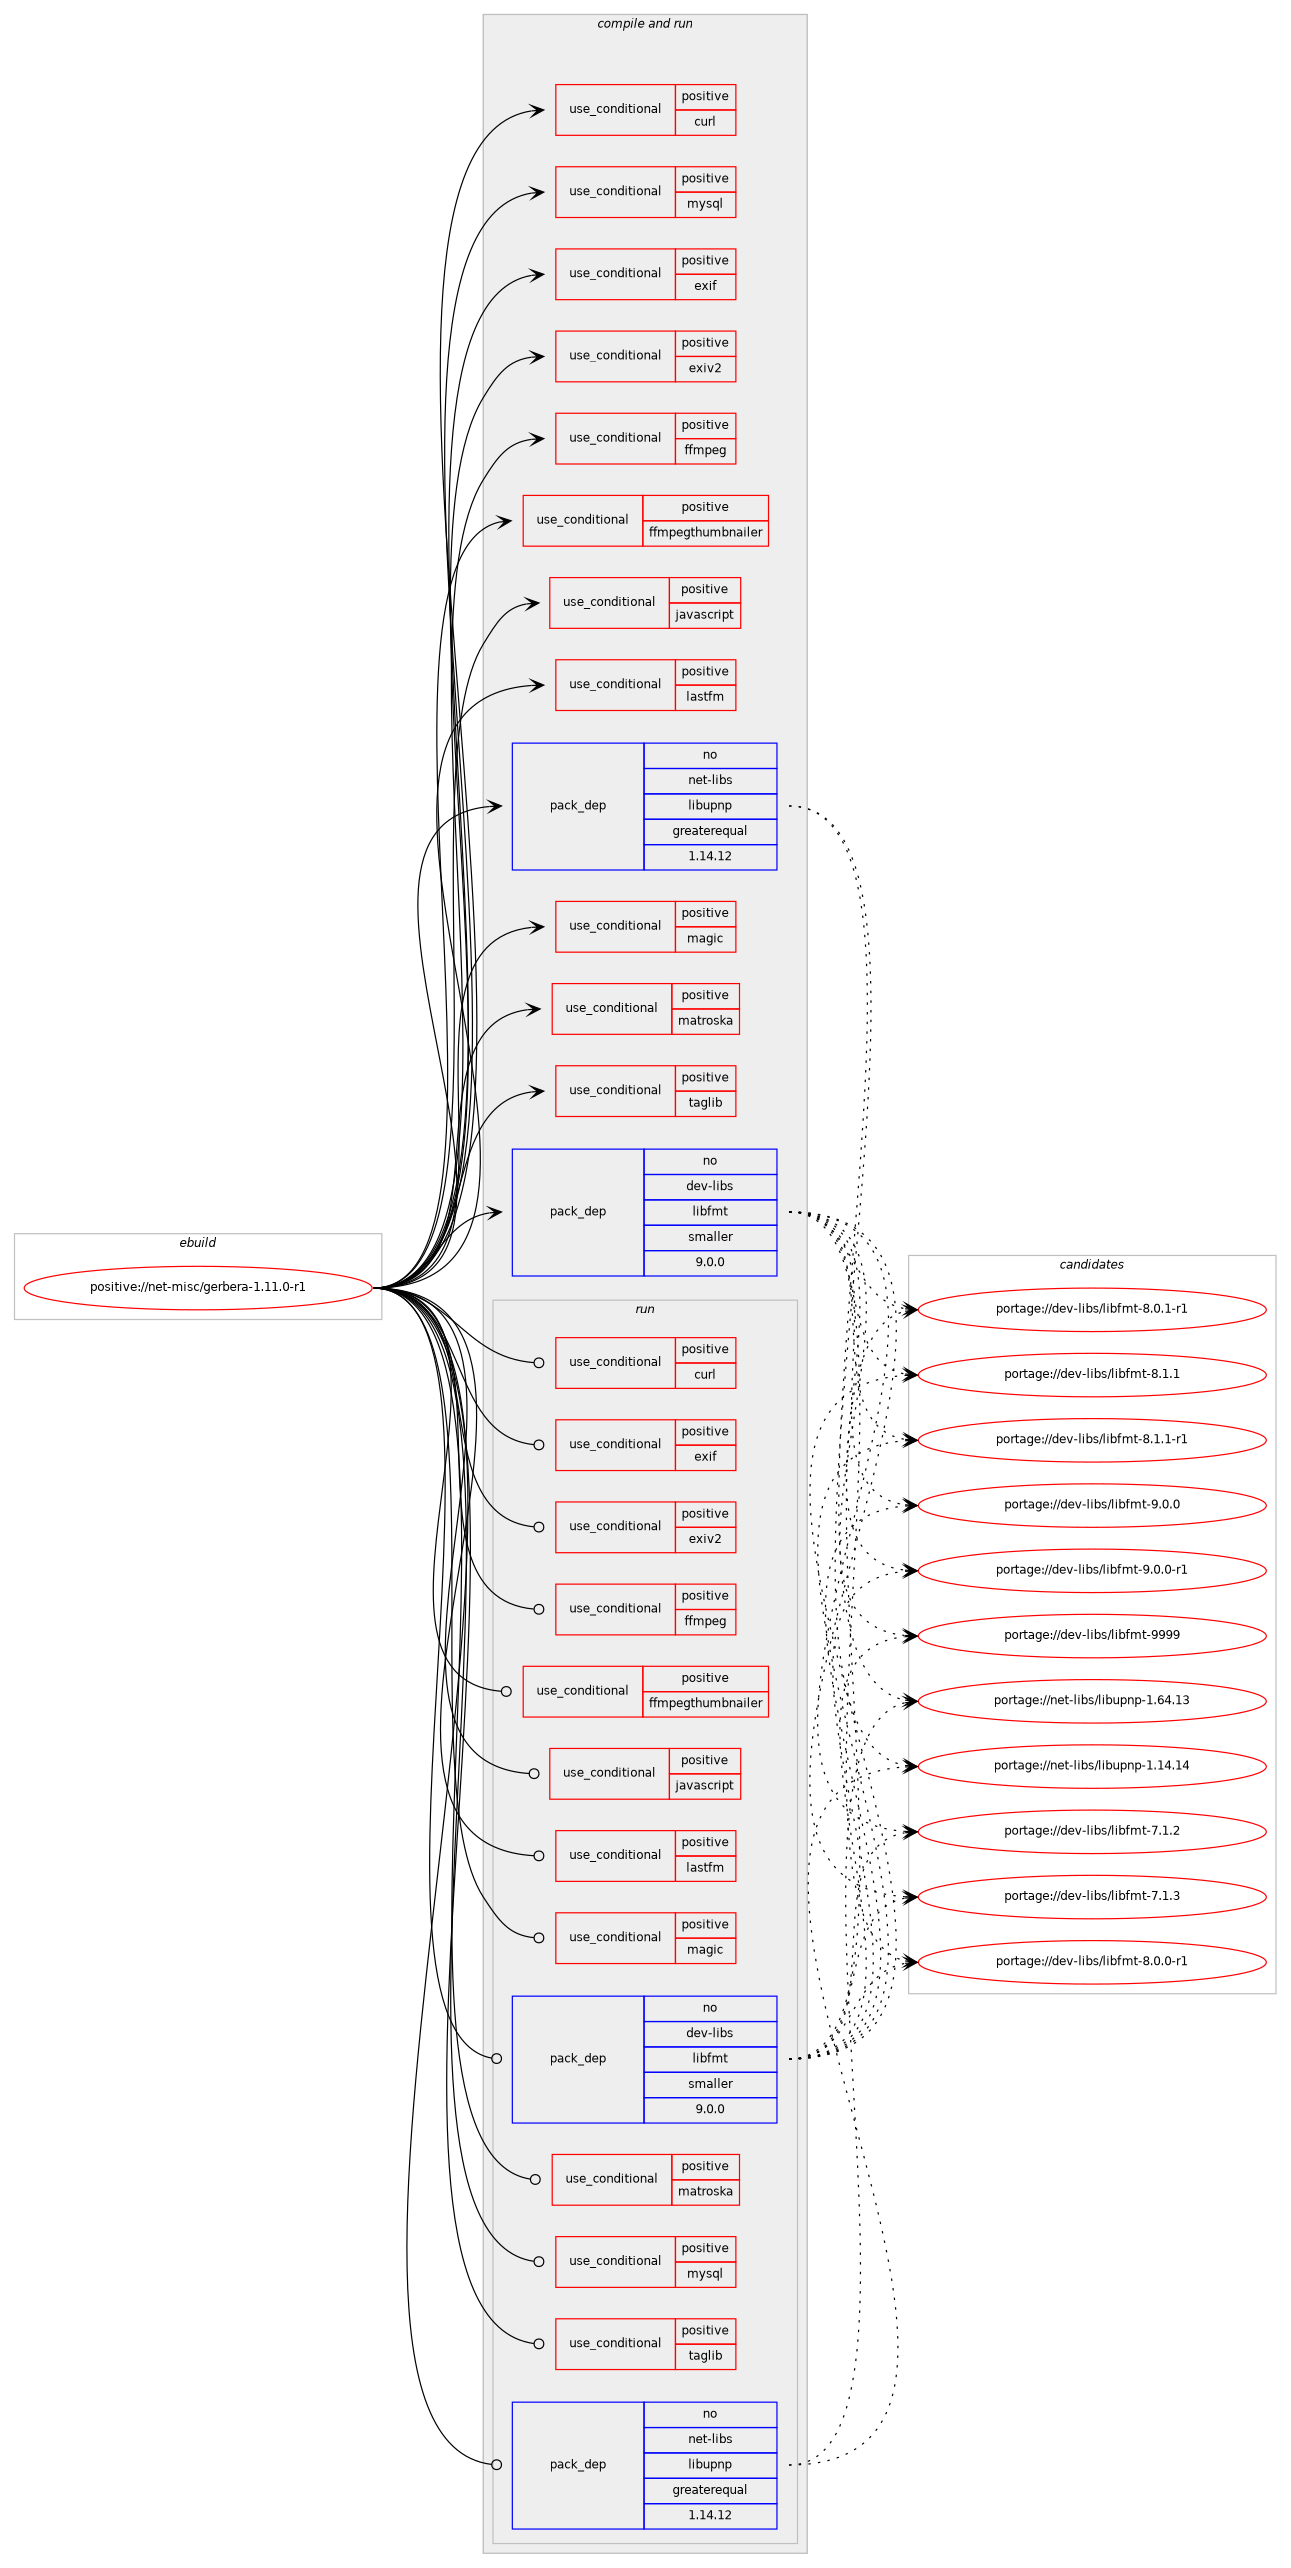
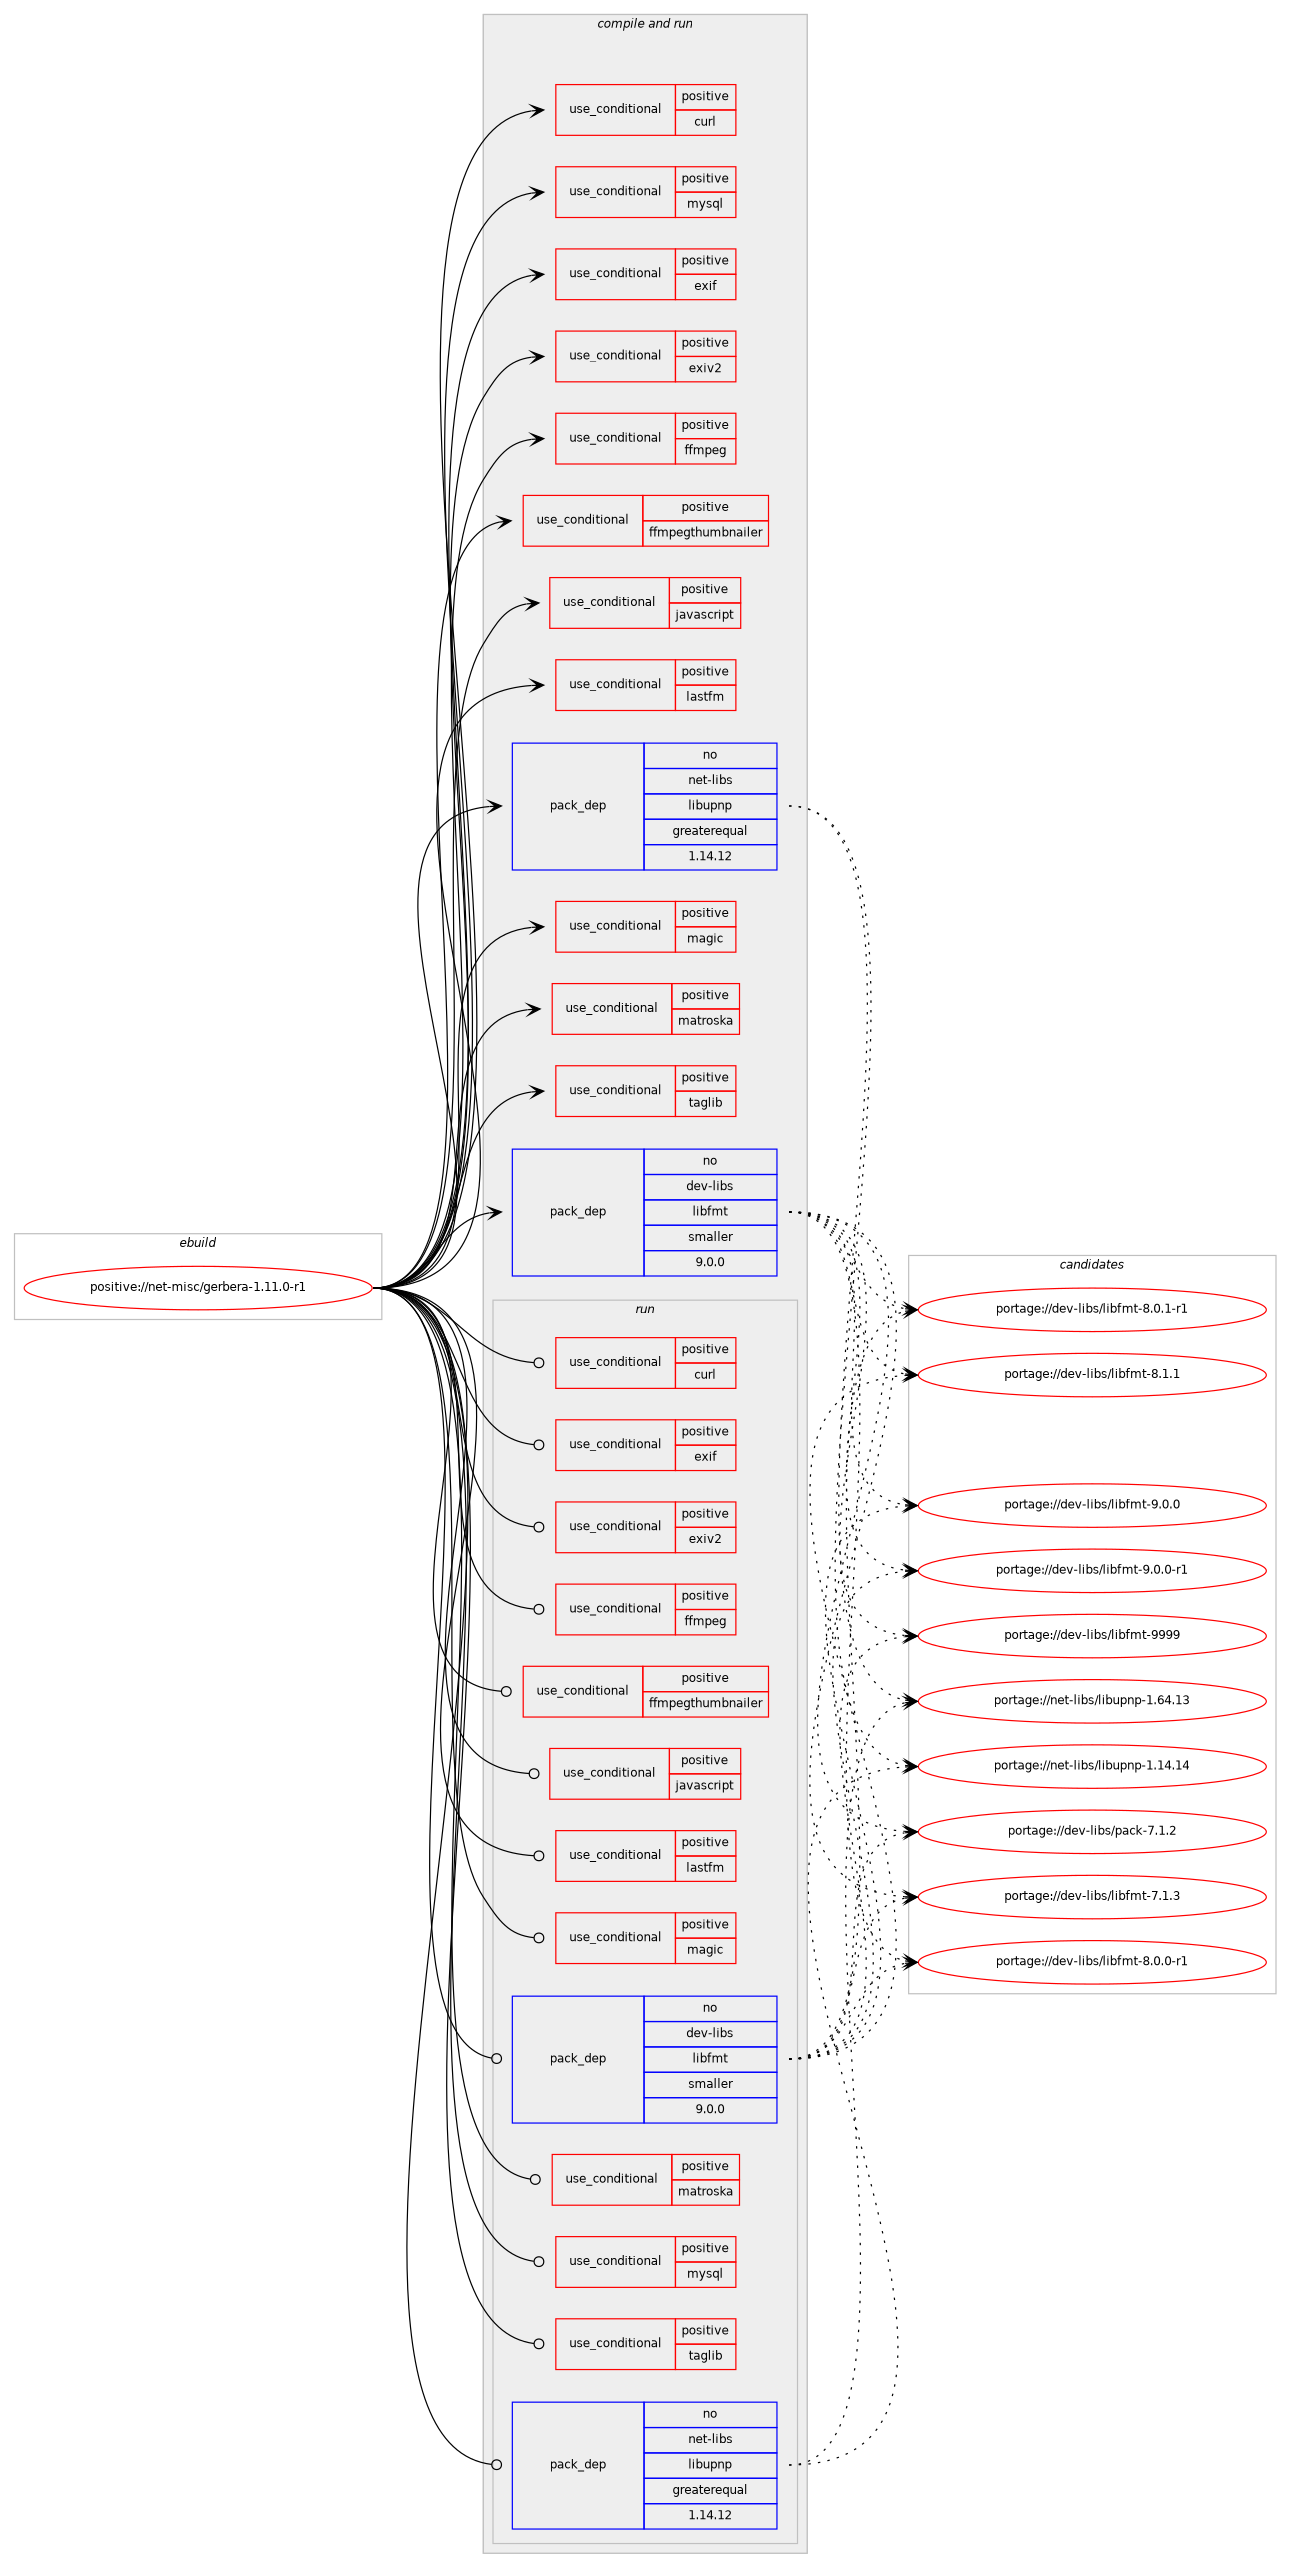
node "portage://dev-libs/libfmt-8.1.1-r1": removed
node "portage://dev-libs/libfmt-7.1.2": label "portage://dev-libs/libfmt-7.1.2" -> "portage://dev-libs/pack-7.1.2"
